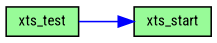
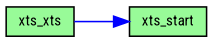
node "xts_test": label "xts_test" -> "xts_xts"
